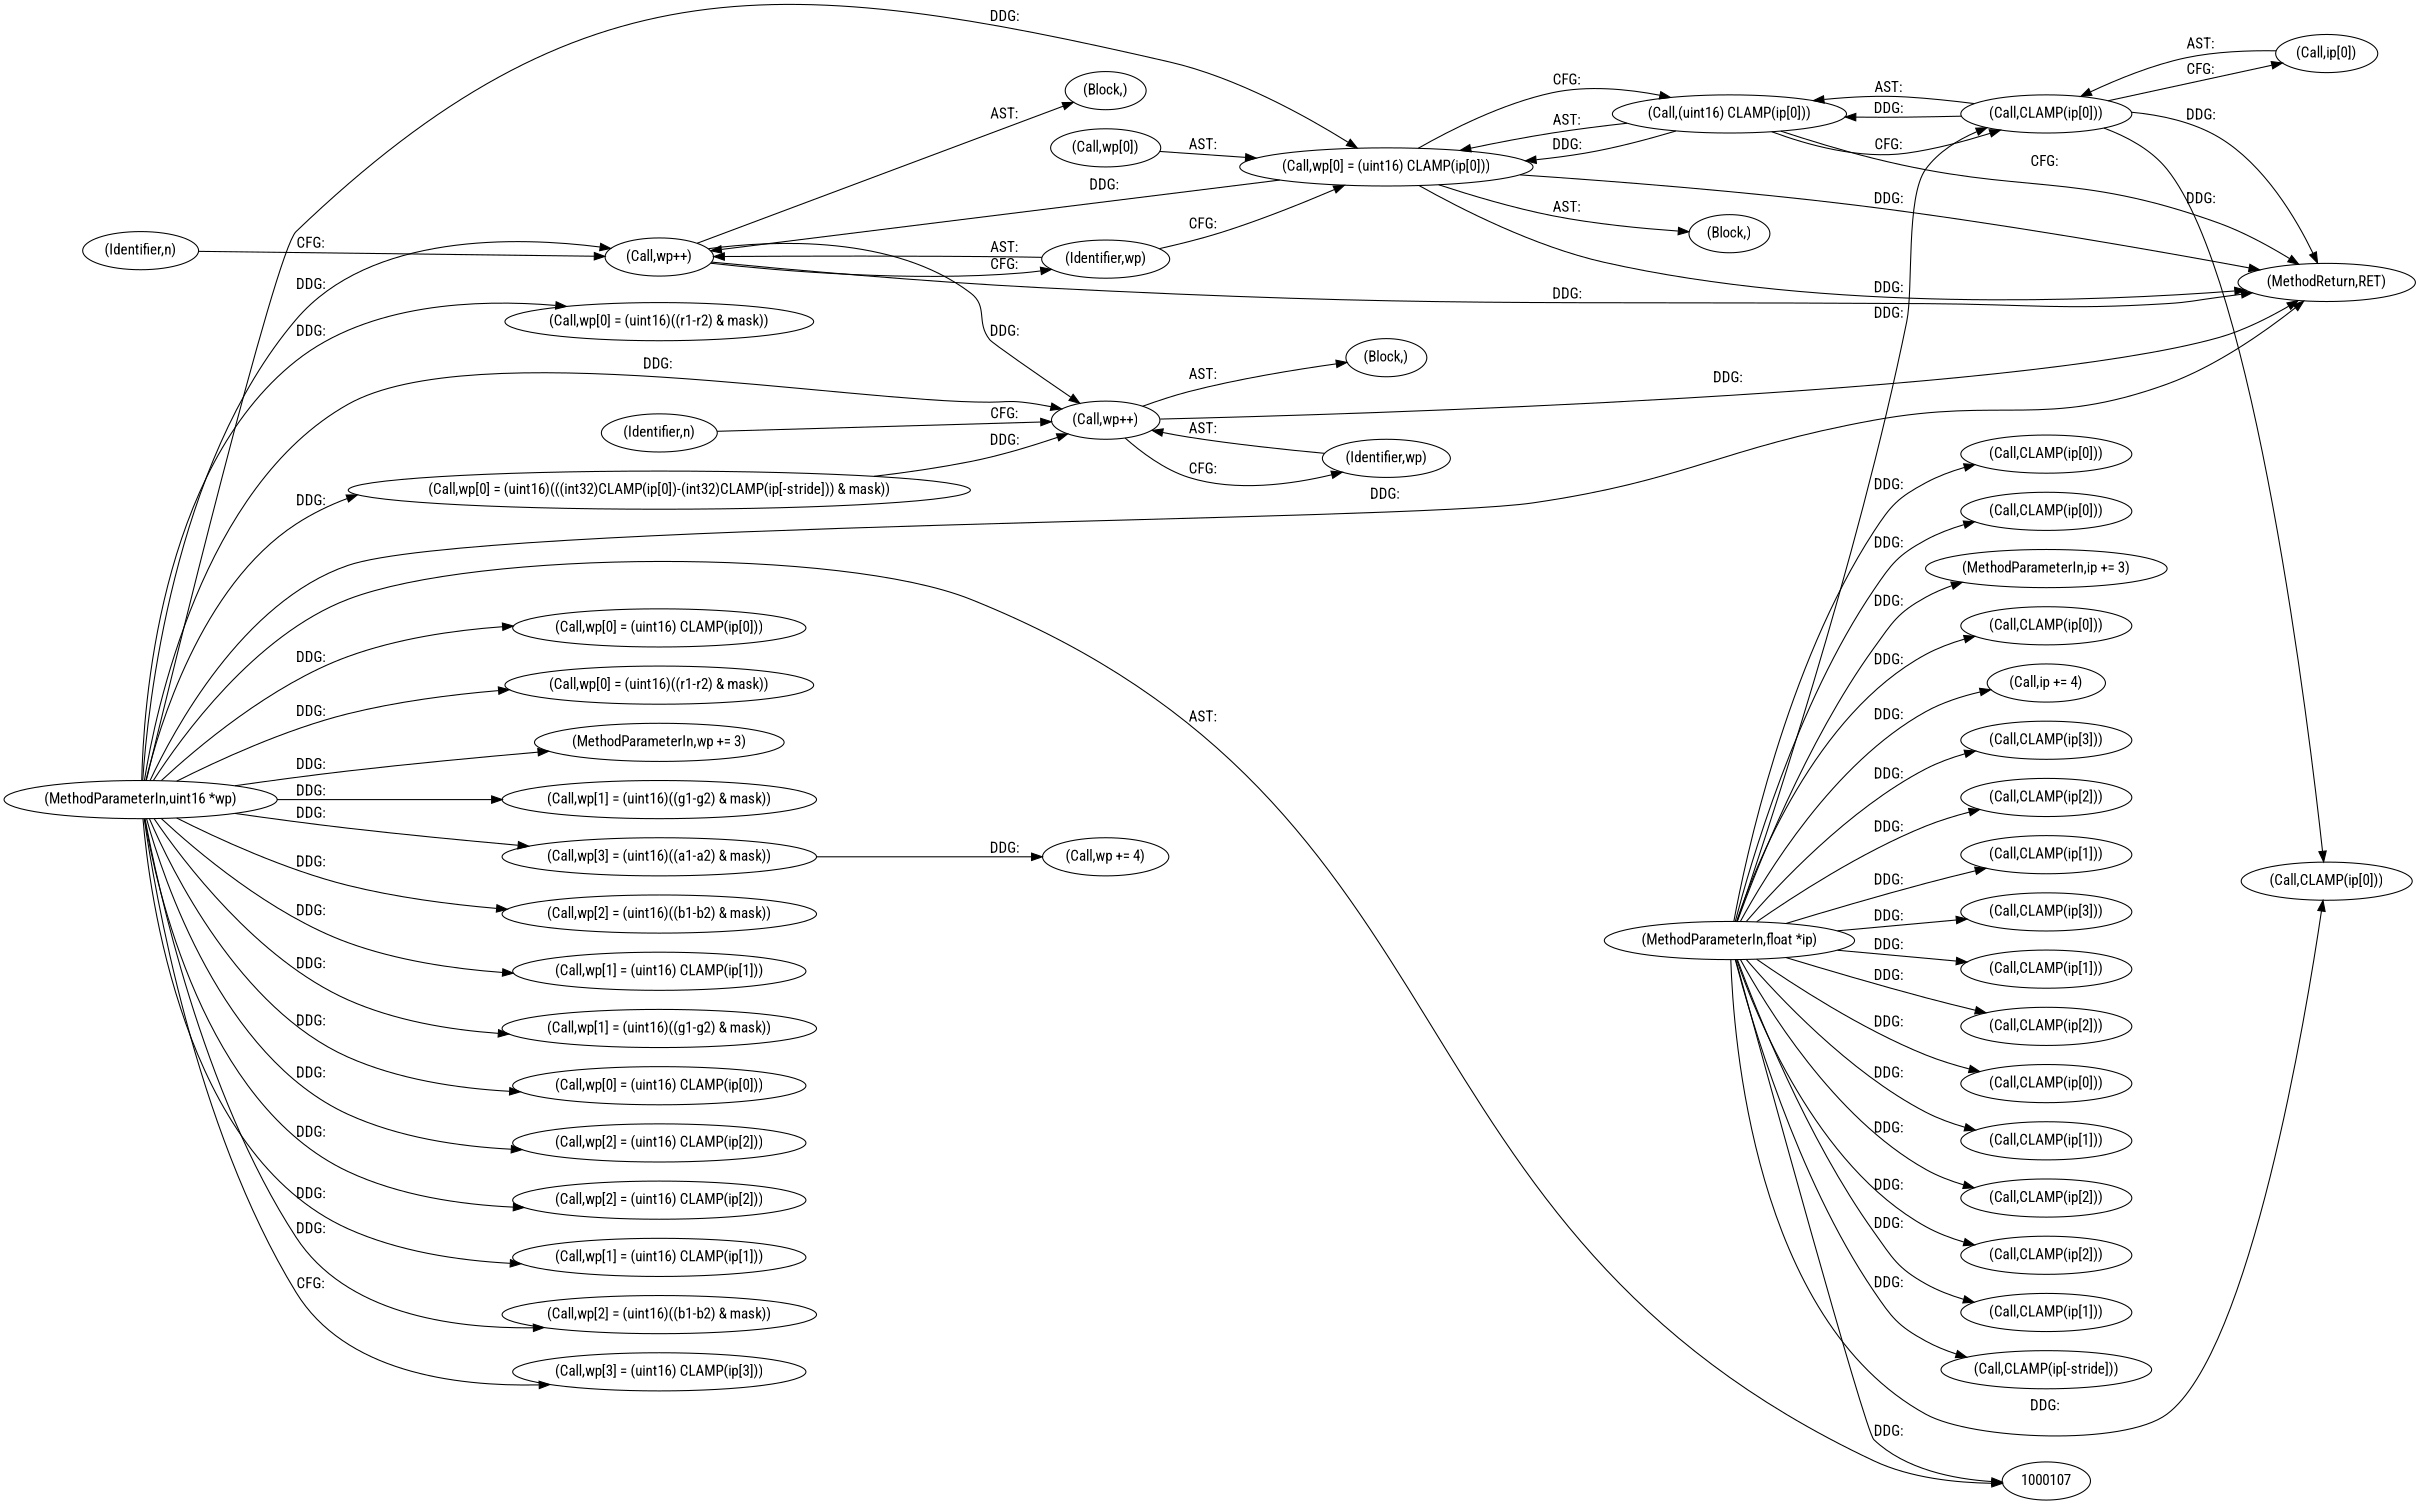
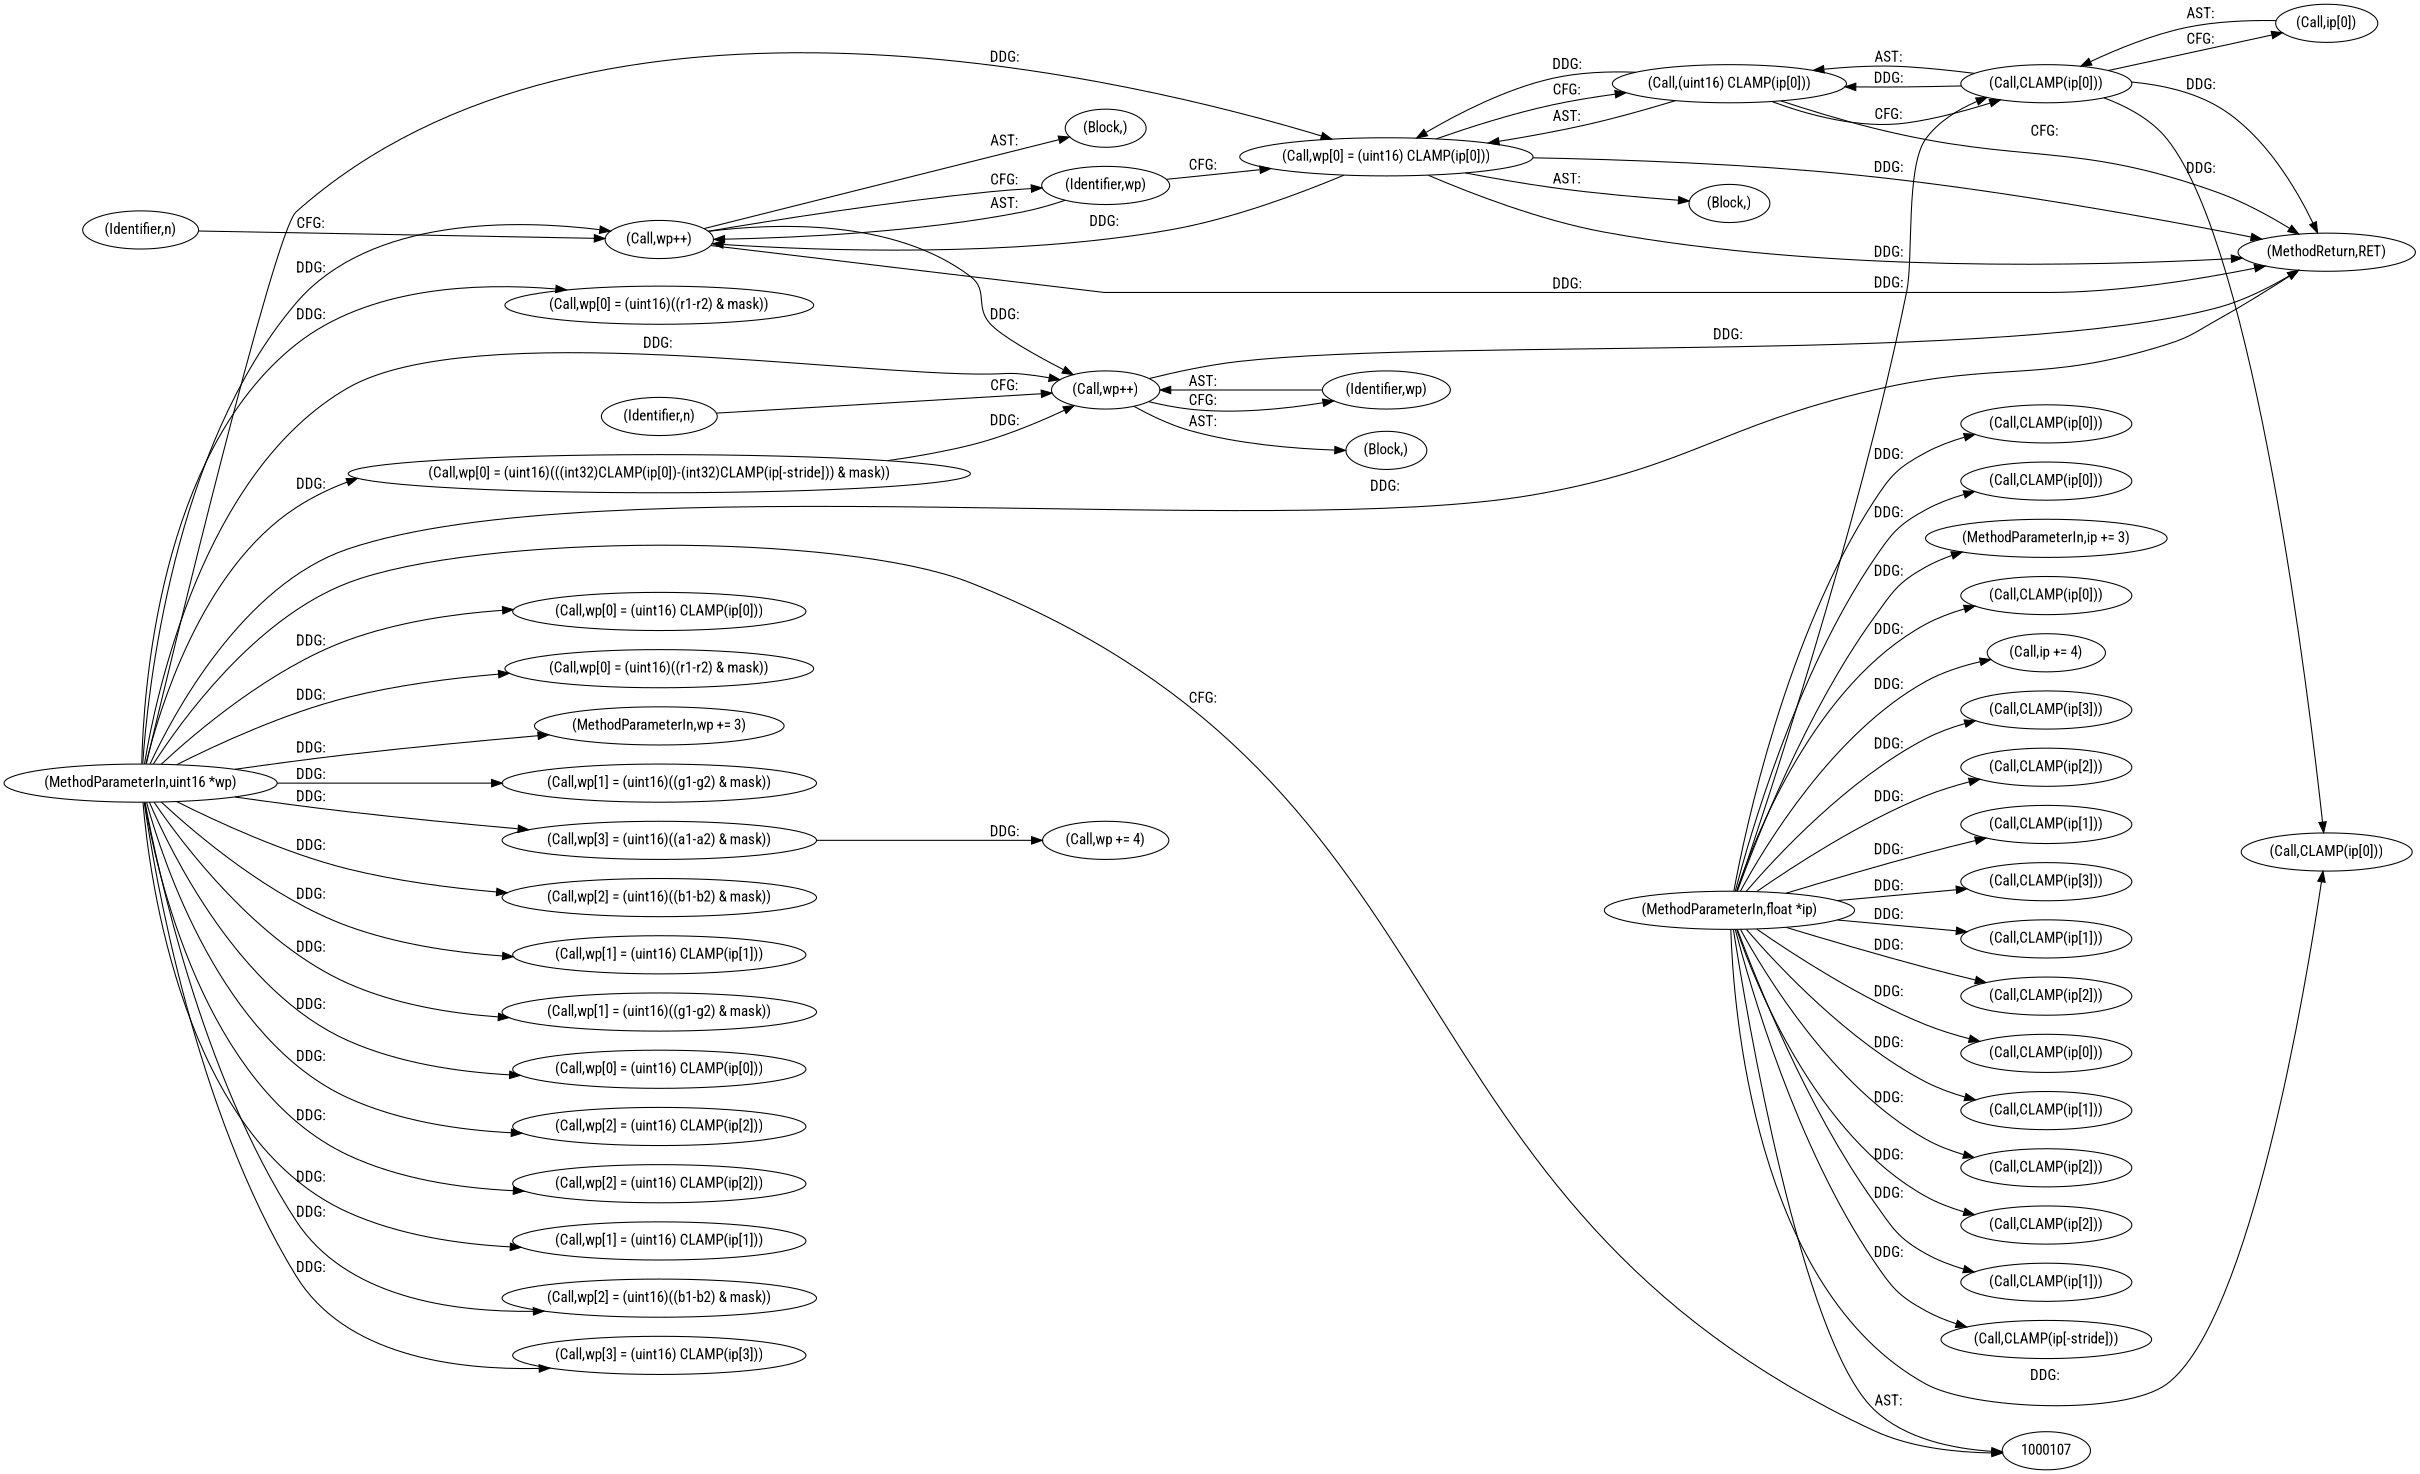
node "(Call,wp[0])": removed
edge "(MethodParameterIn,uint16 *wp)" -> "1000107": label "AST: " -> "CFG: "
edge "(MethodParameterIn,uint16 *wp)" -> "(Call,wp[3] = (uint16) CLAMP(ip[3]))": label "CFG: " -> "DDG: "
edge "(MethodParameterIn,float *ip)" -> "1000107": label "DDG: " -> "AST: "
